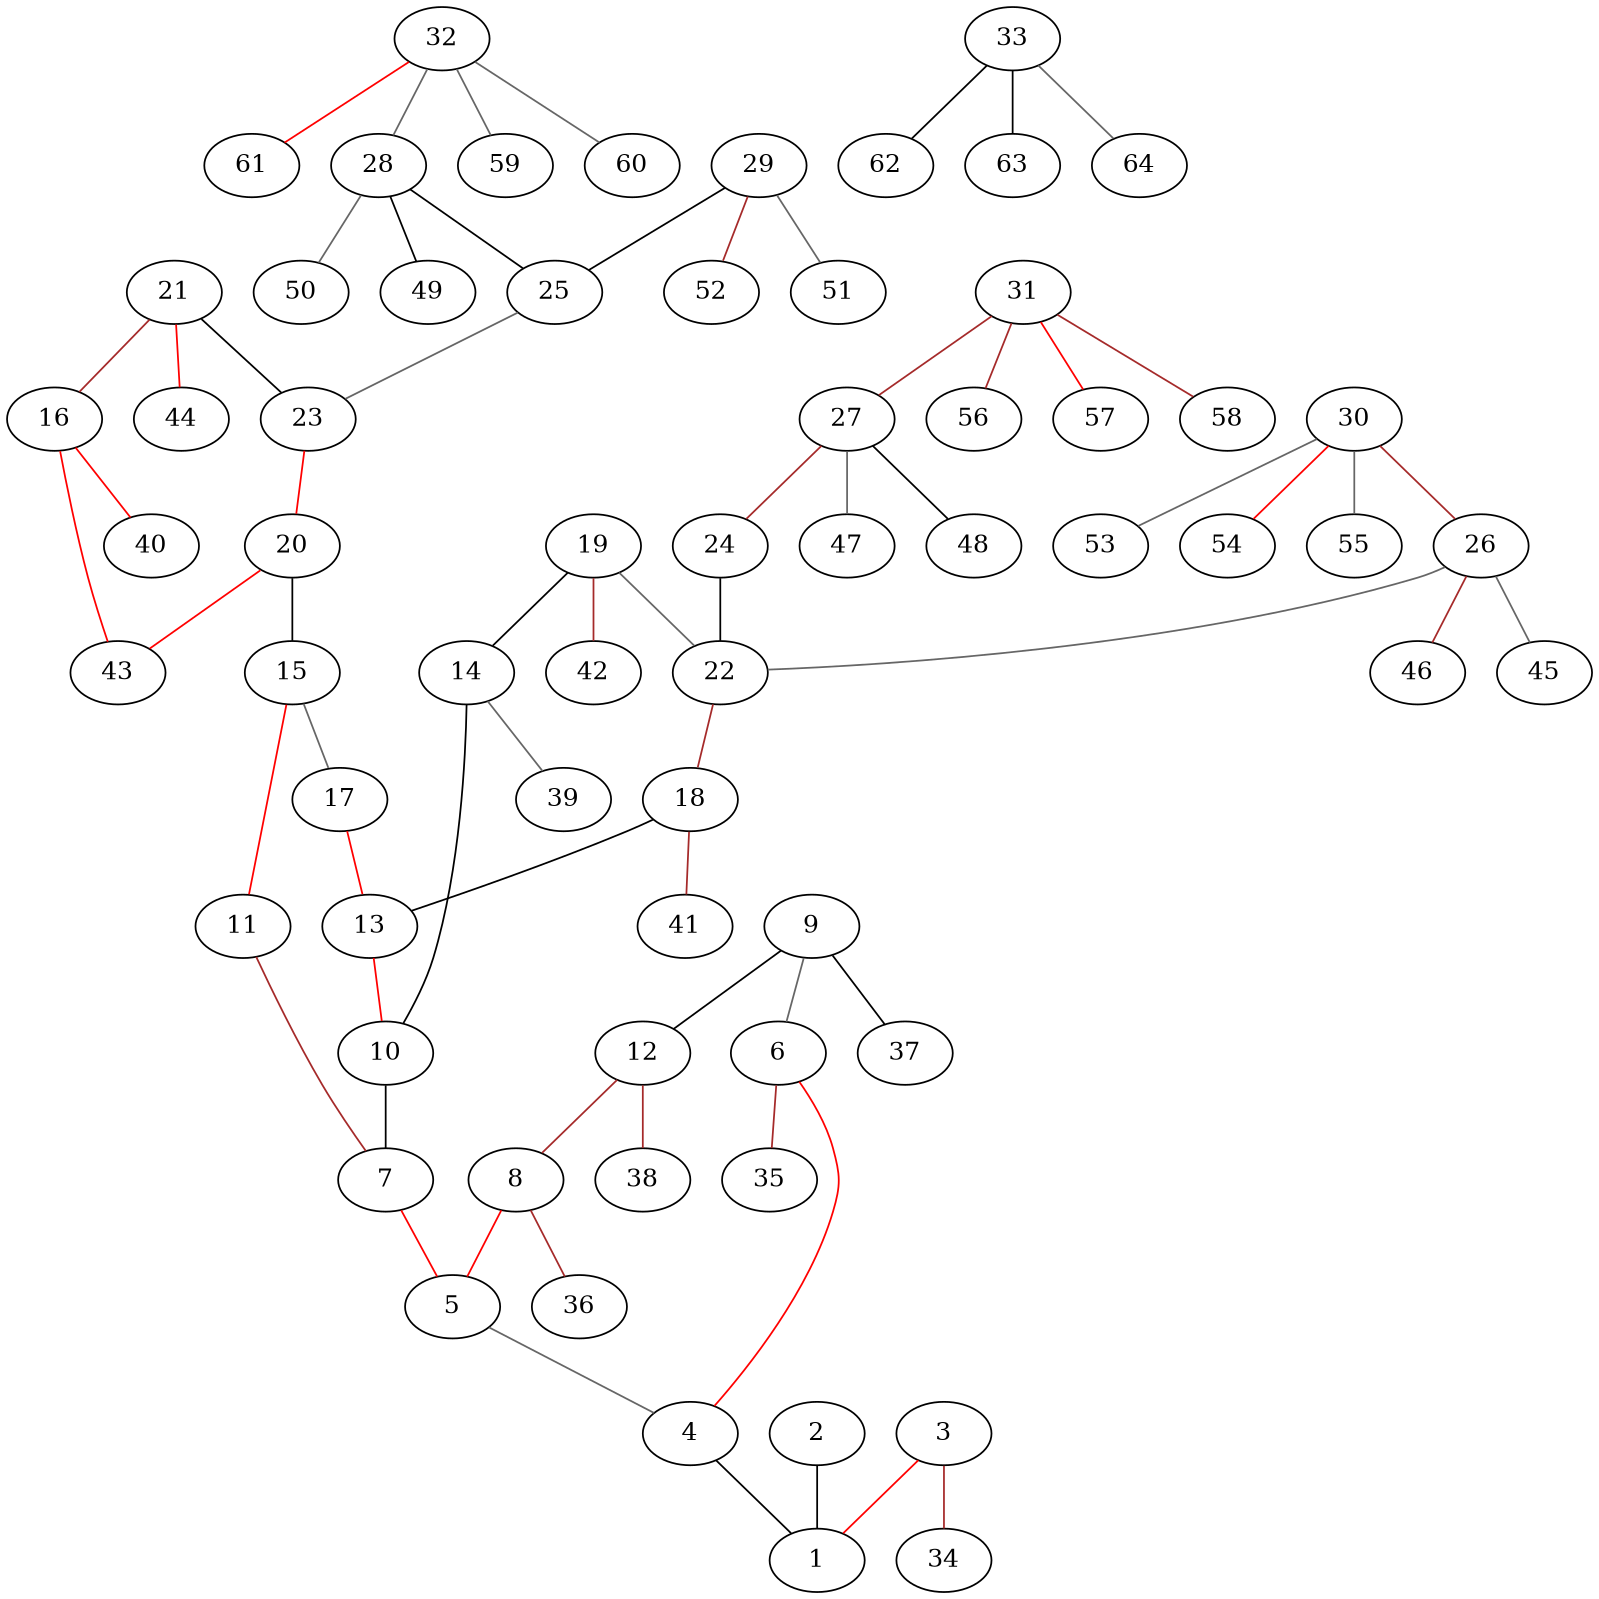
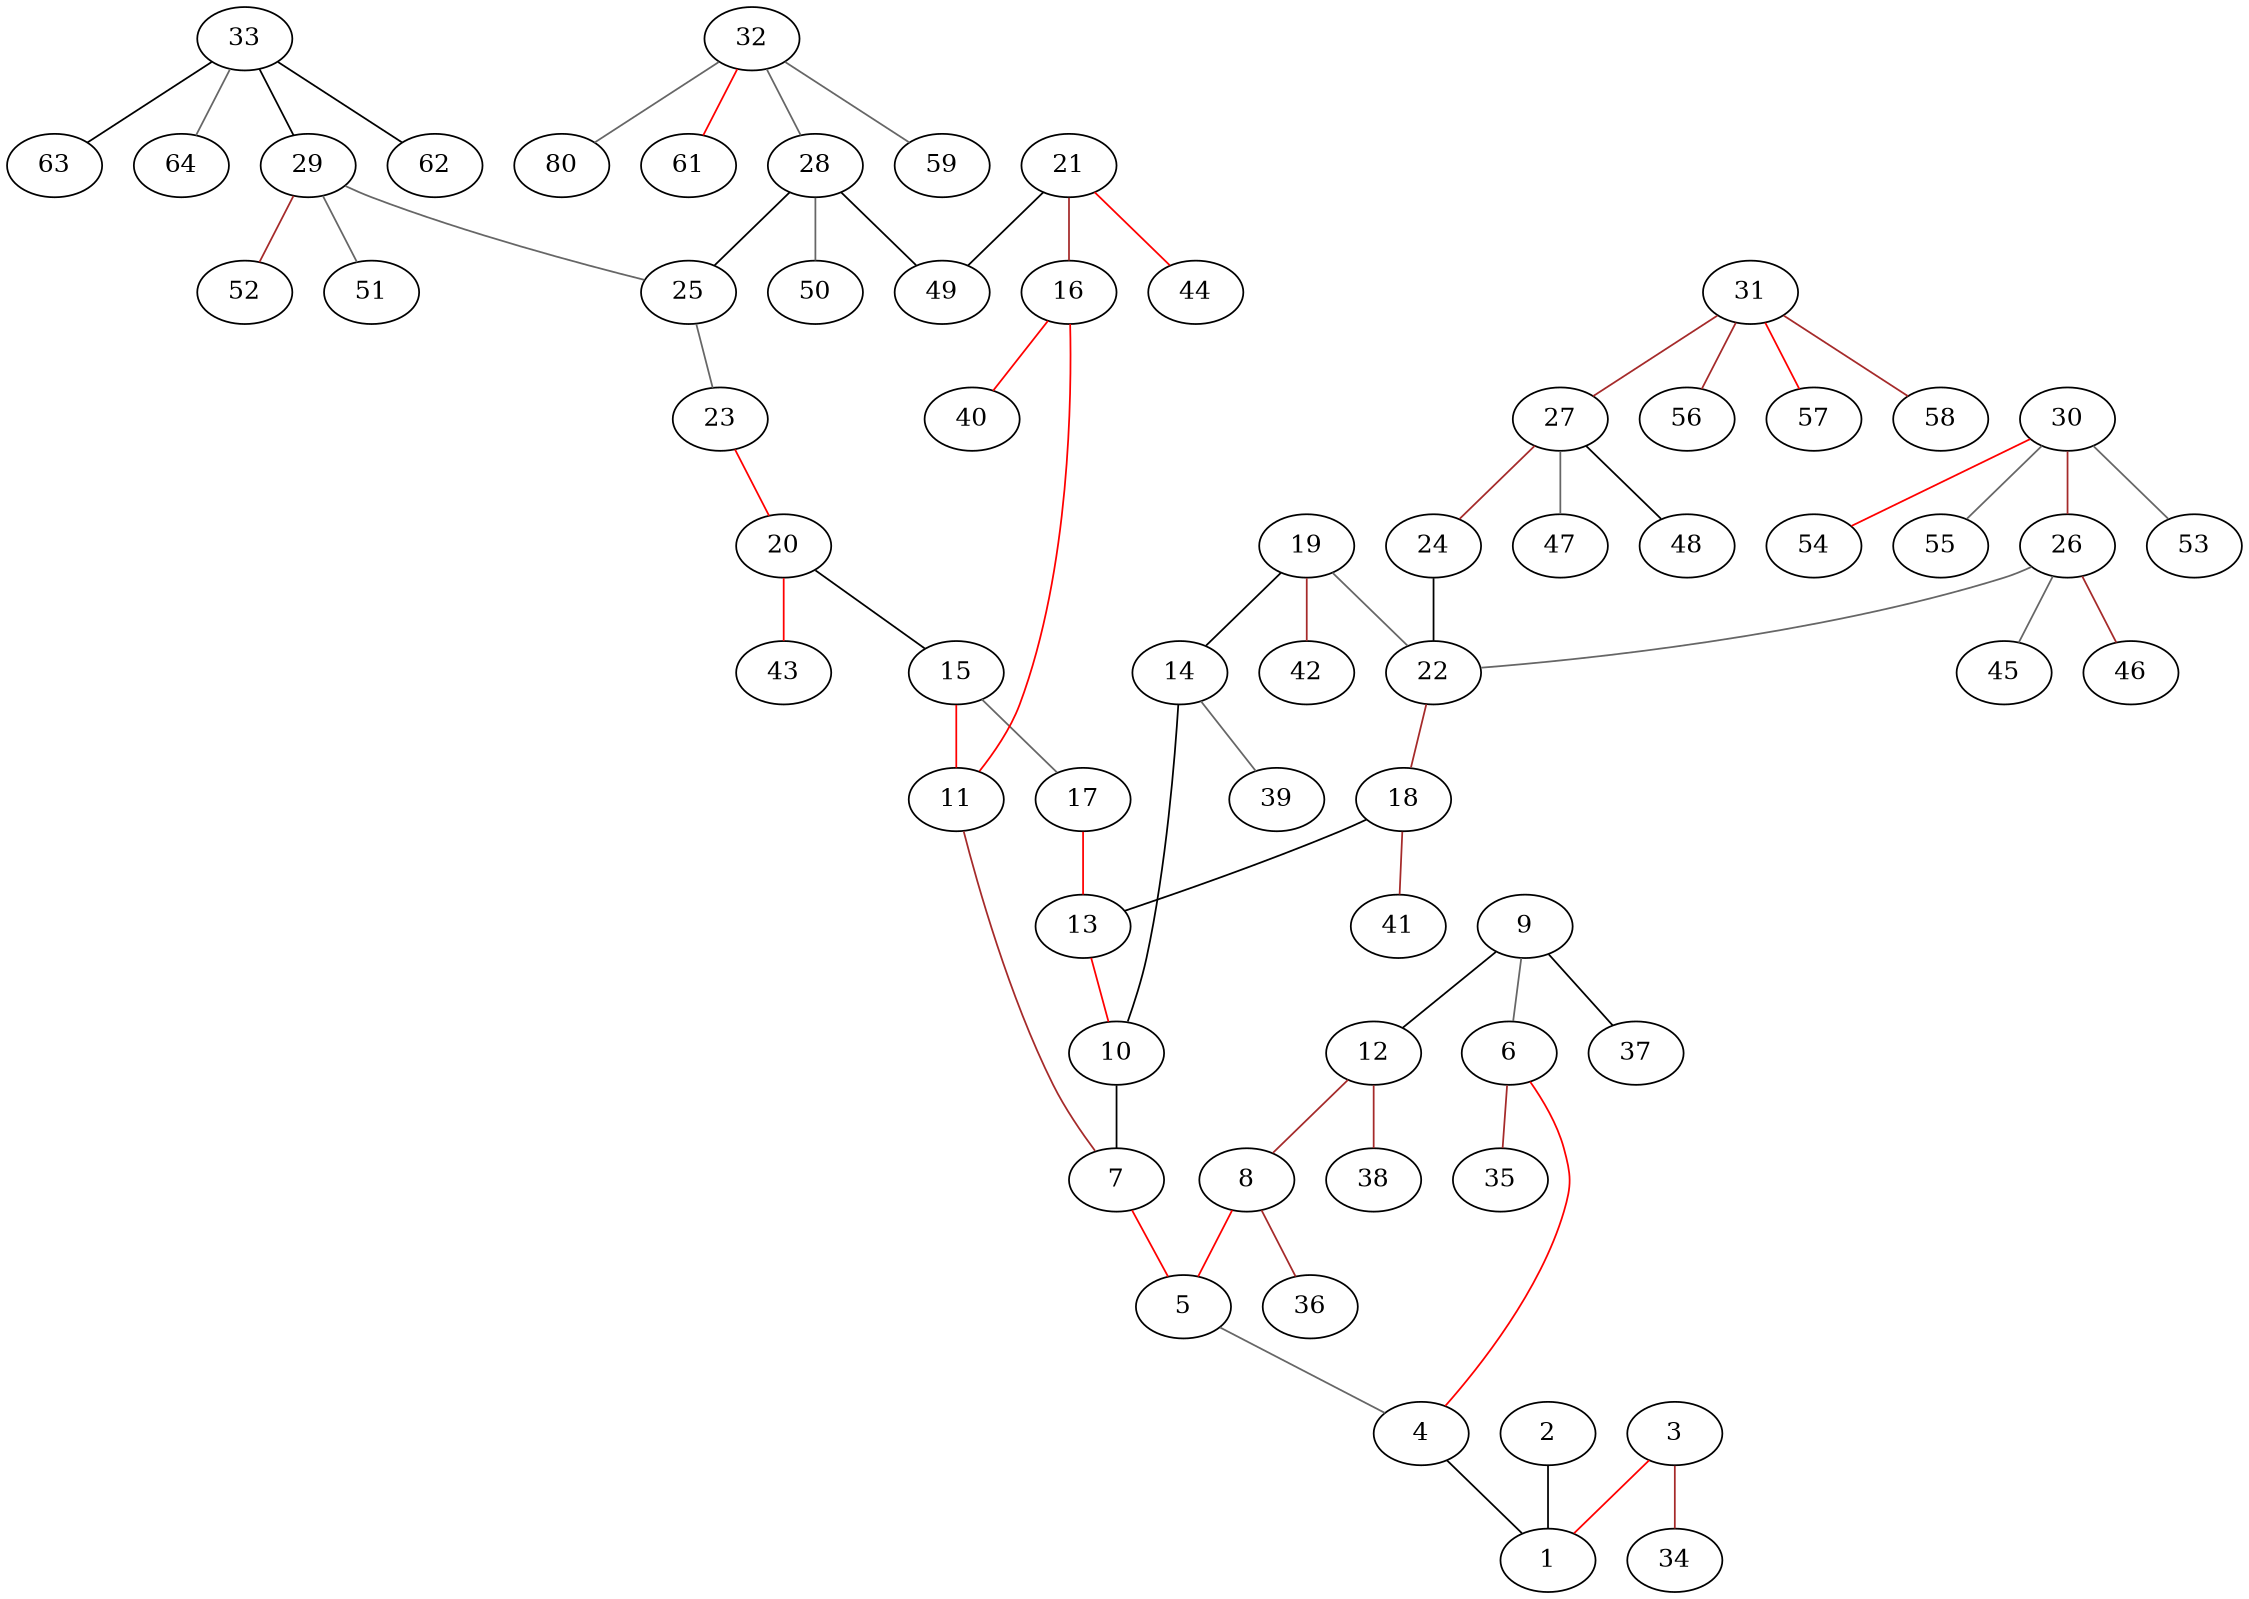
edge "33" -- "29": added
node "60": label "60" -> "80"
edge "29" -- "25": color black -> gray40
edge "21" -- "23": now "21" -- "49"
edge "16" -- "43": now "16" -- "11"
